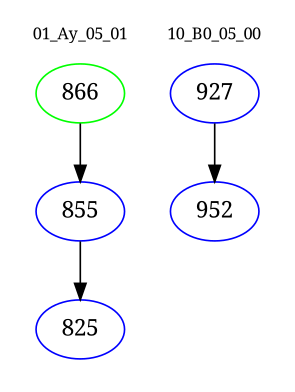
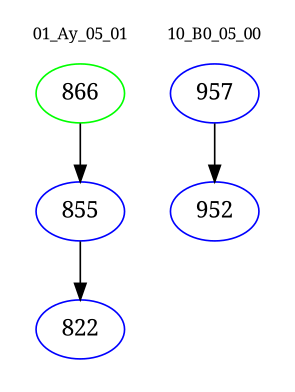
node "927": label "927" -> "957"
node "825": label "825" -> "822"
